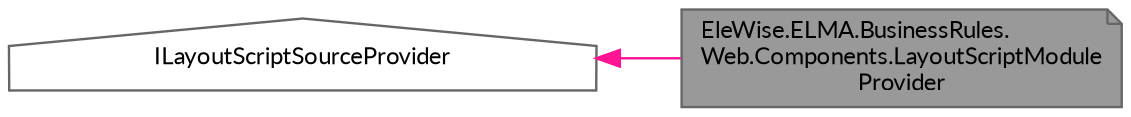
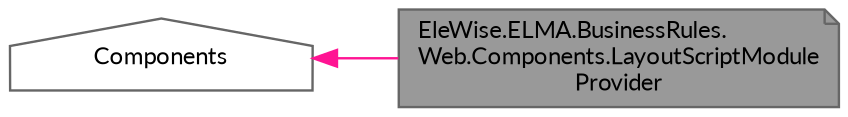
node "ILayoutScriptSourceProvider": label "ILayoutScriptSourceProvider" -> "Components"
